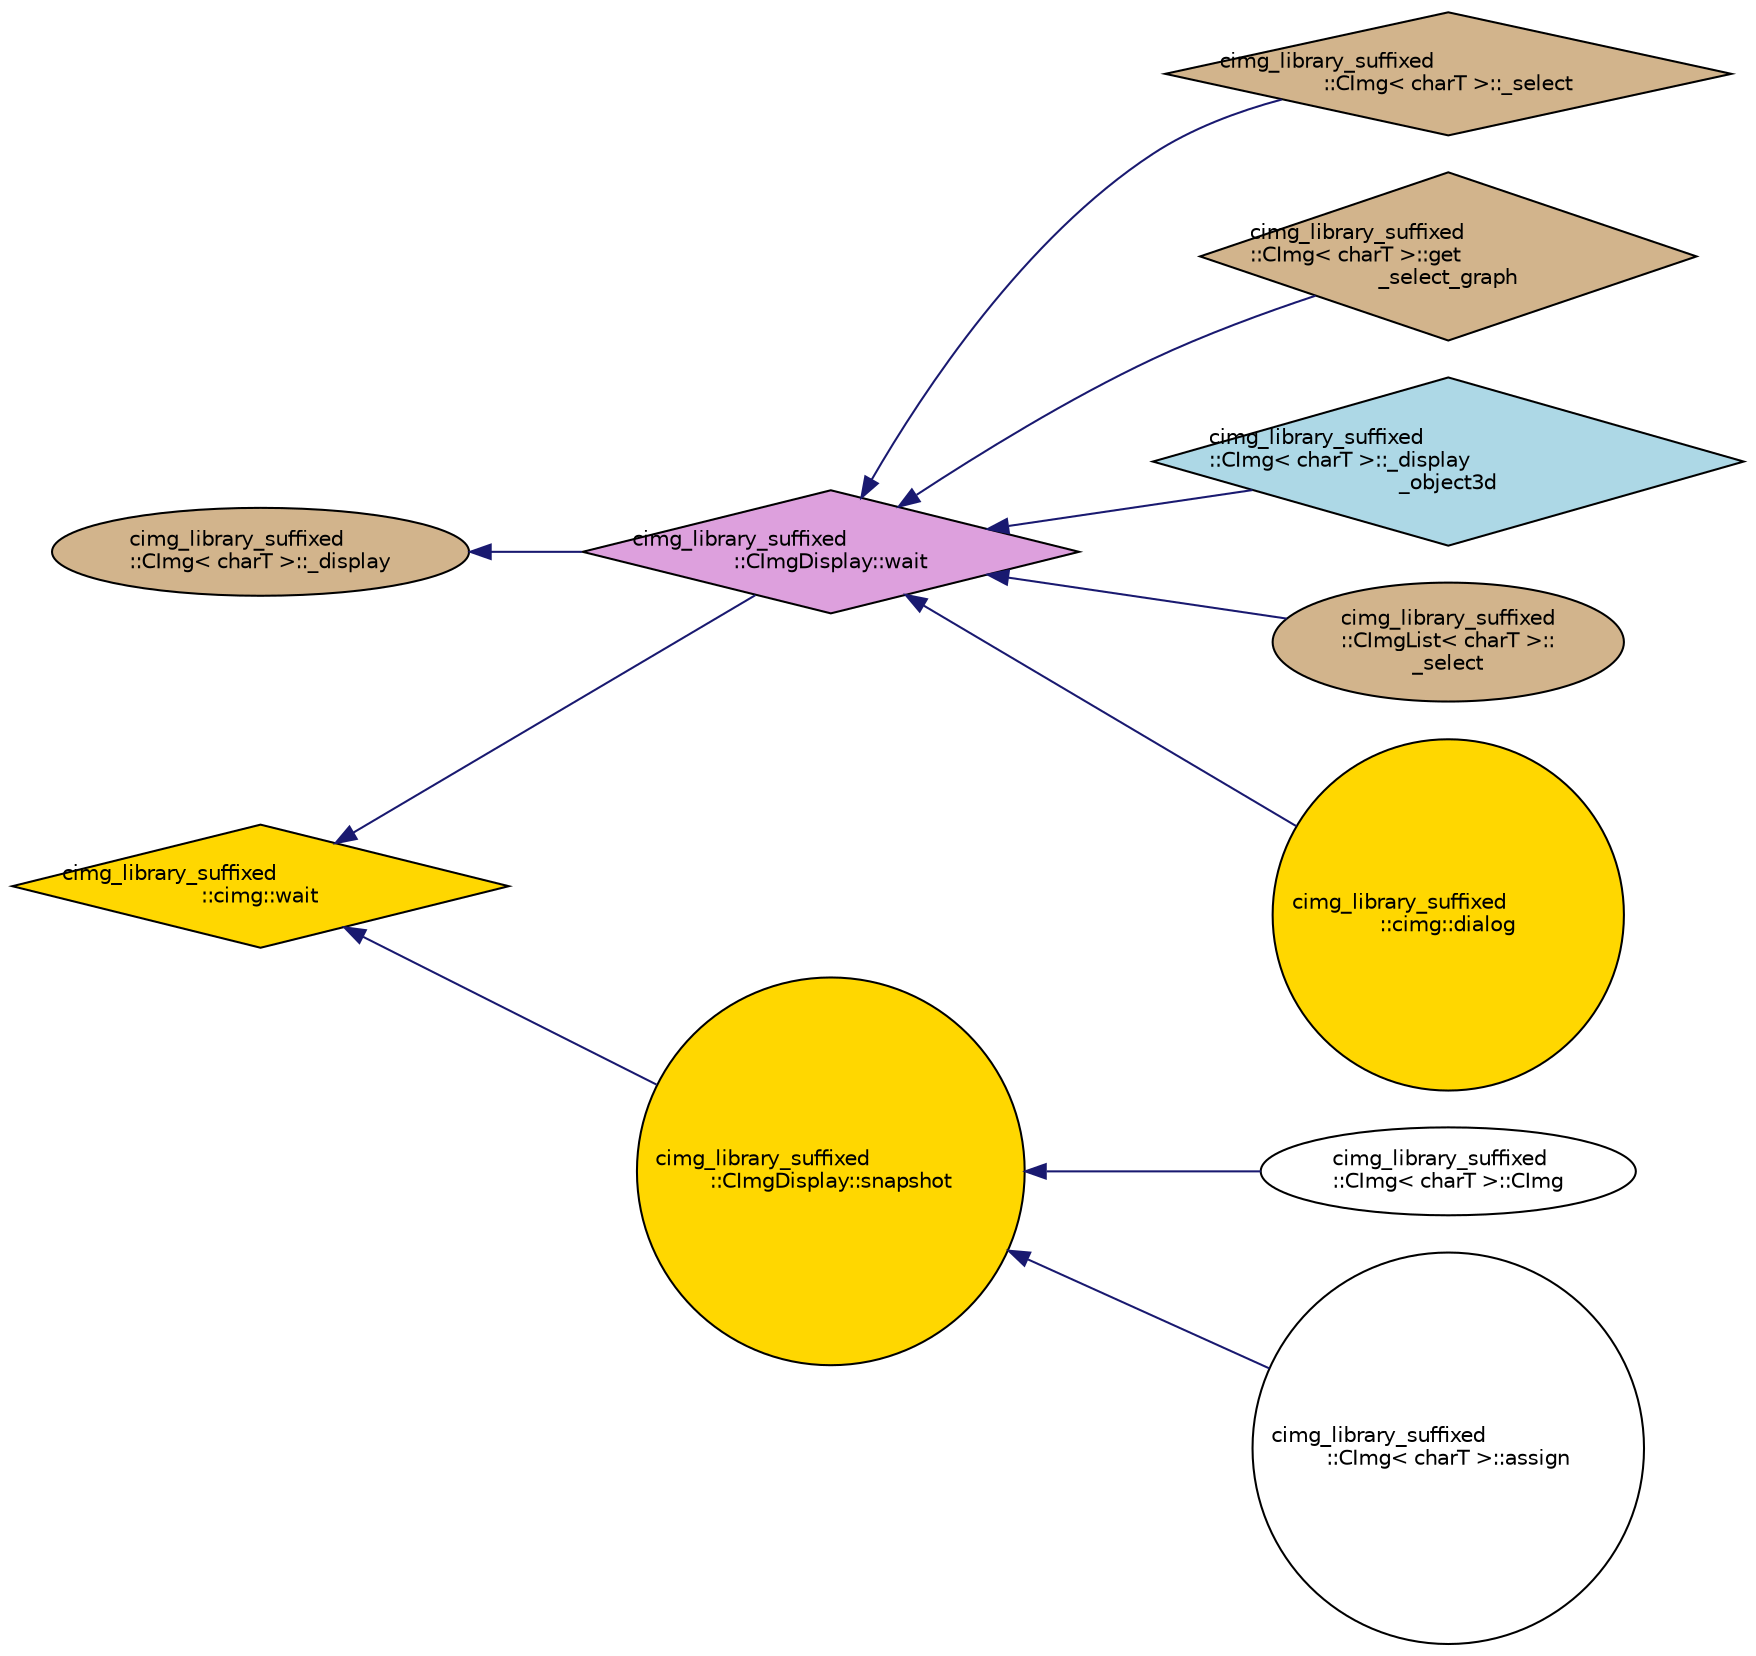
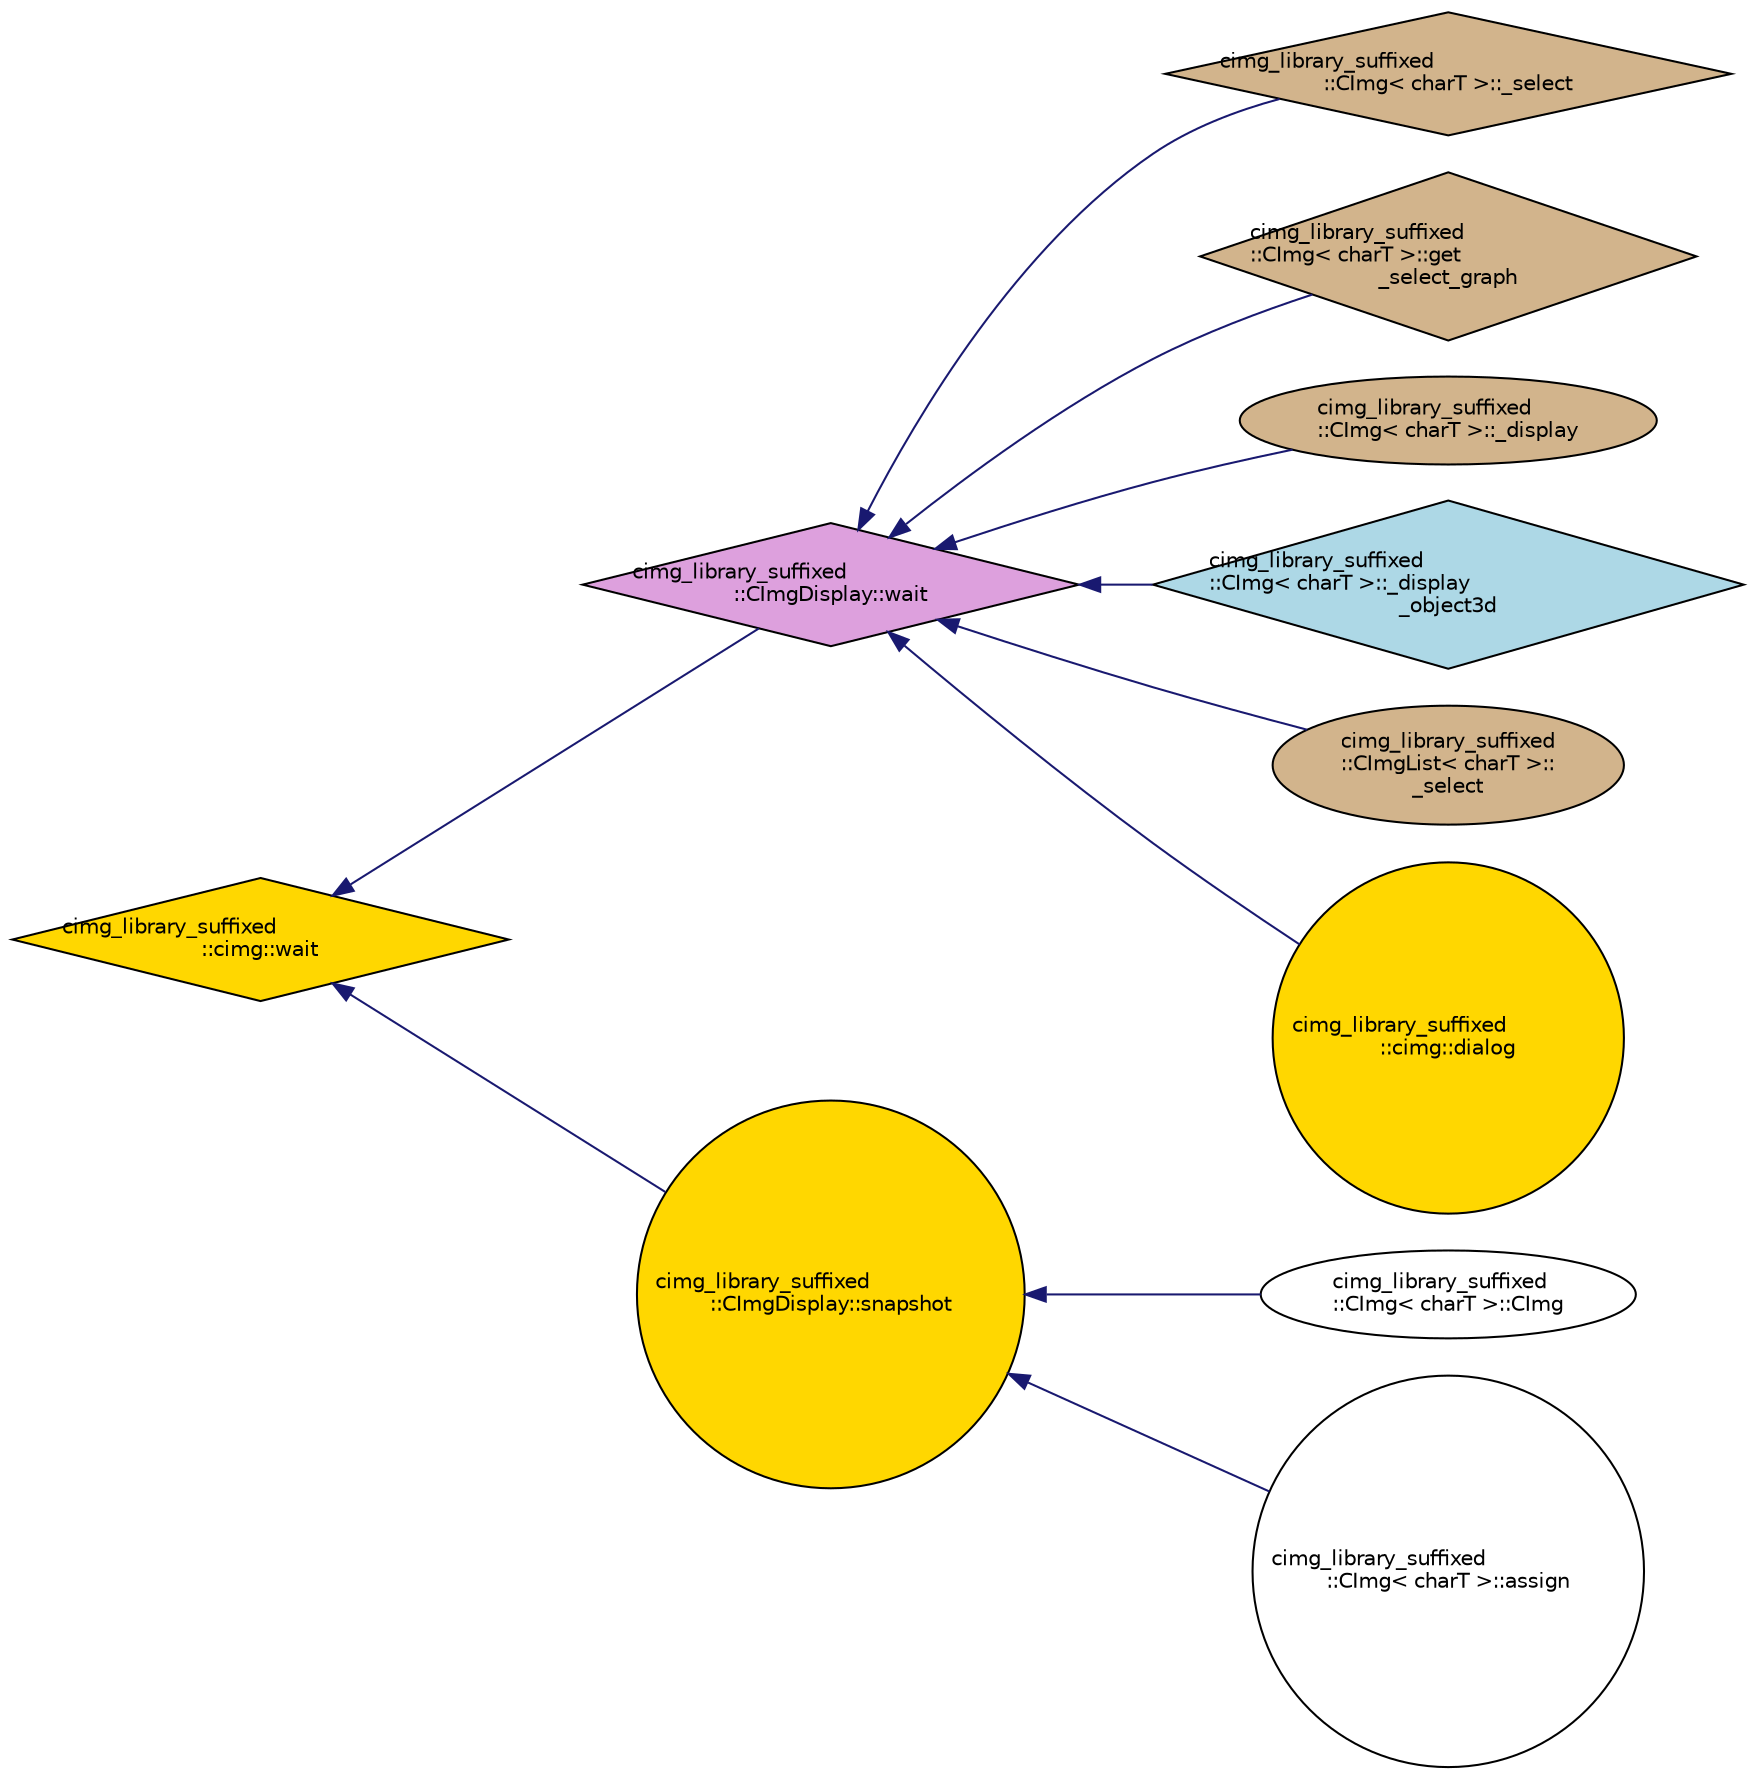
edge "cimg_library_suffixed ::CImgDisplay::wait" -> "cimg_library_suffixed ::CImg< charT >::_display": reversed
